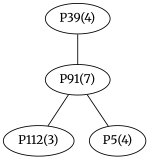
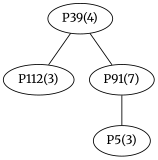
edge "P91(7)" -- "P112(3)": now "P39(4)" -- "P112(3)"
node "P5(4)": label "P5(4)" -> "P5(3)"
